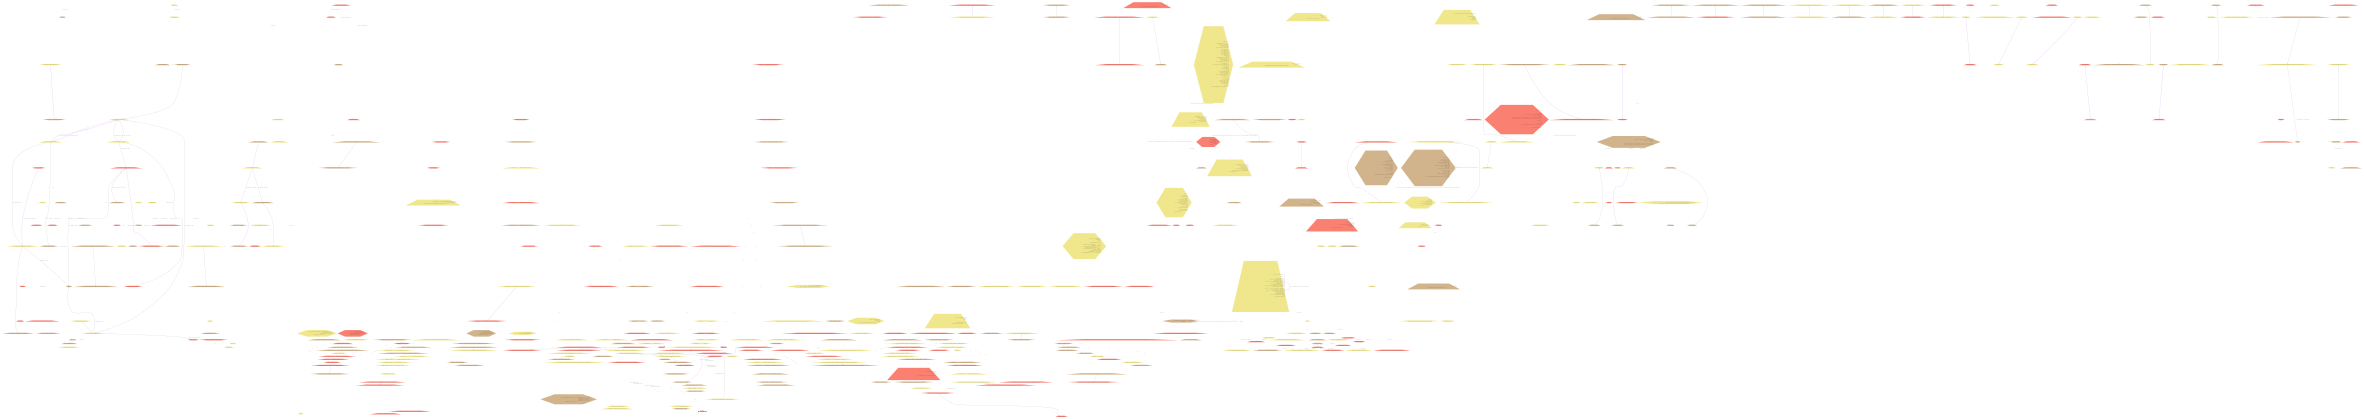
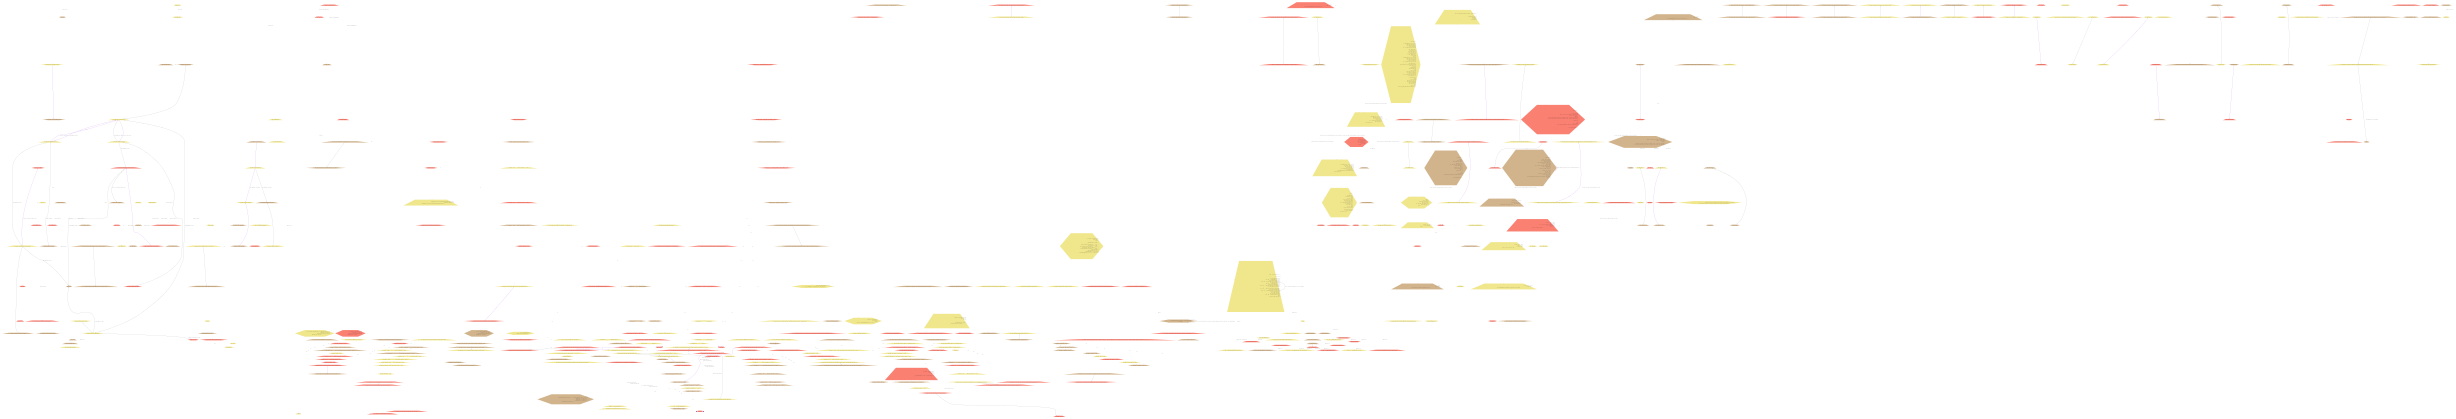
node "return errors;": removed
node "Entry CommandLine.VerbAttribute.VerbAttribute(string)": removed
node "Entry Unk.Except": added
